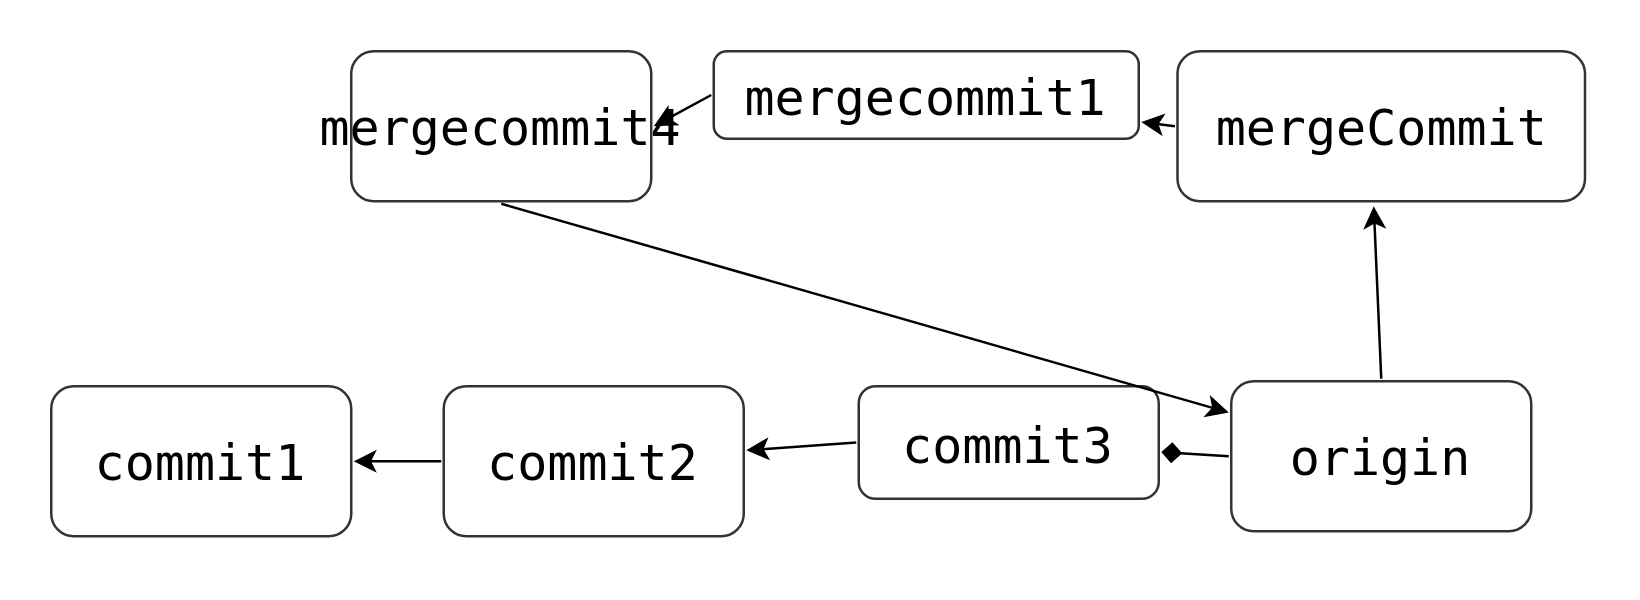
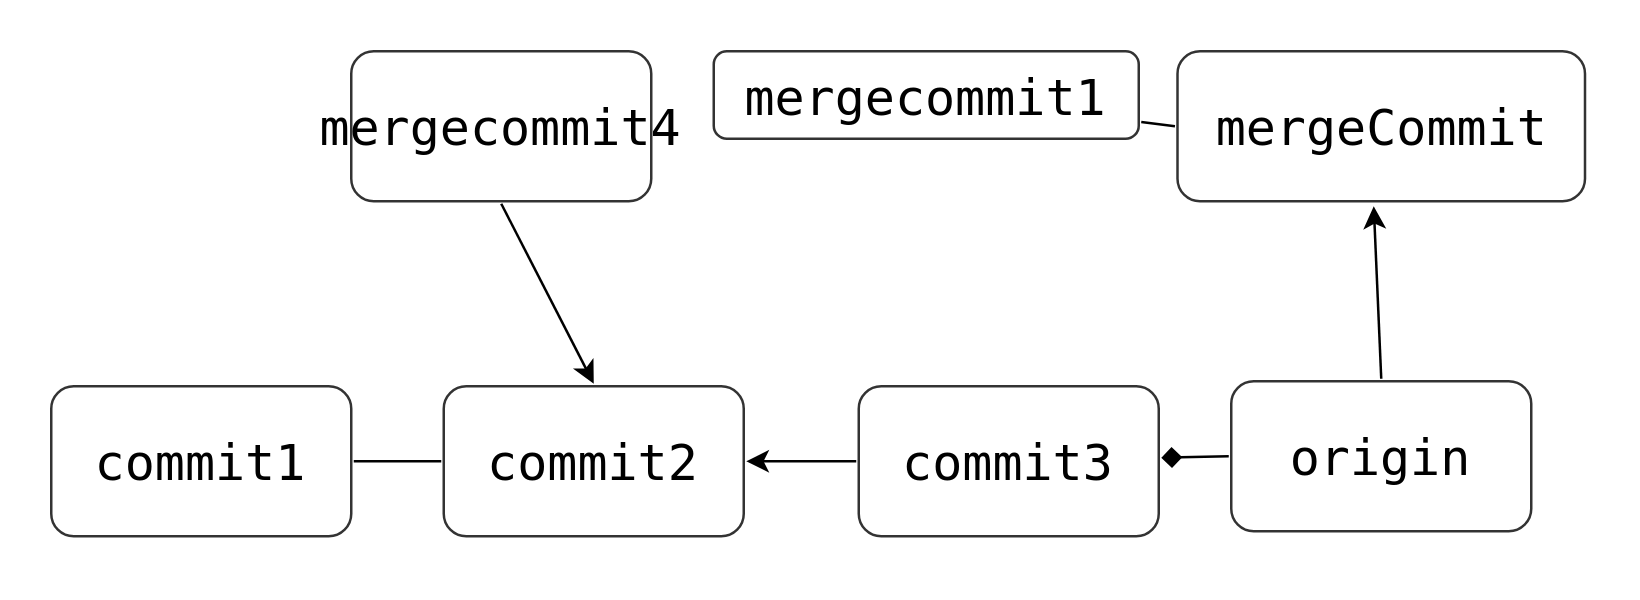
edge "mergecommit1" -> "mergecommit4": removed
edge "mergeCommit" -> "mergecommit1": arrowhead classic -> none
edge "mergecommit4" -> "origin": now "mergecommit4" -> "commit2"
node "commit3": size 300x113 -> 300x150
edge "commit2" -> "commit1": arrowhead classic -> none
